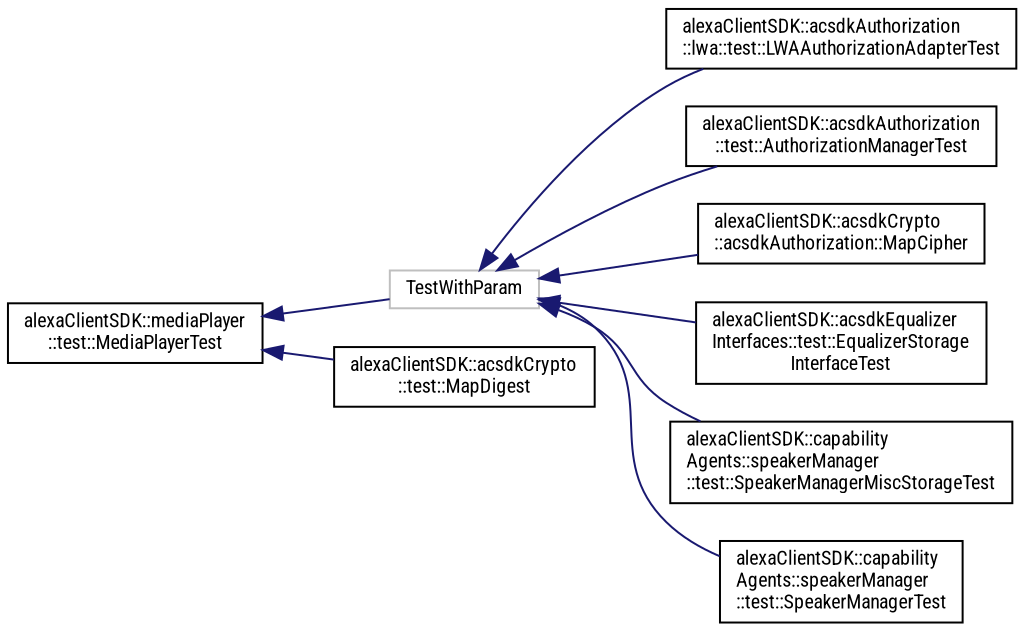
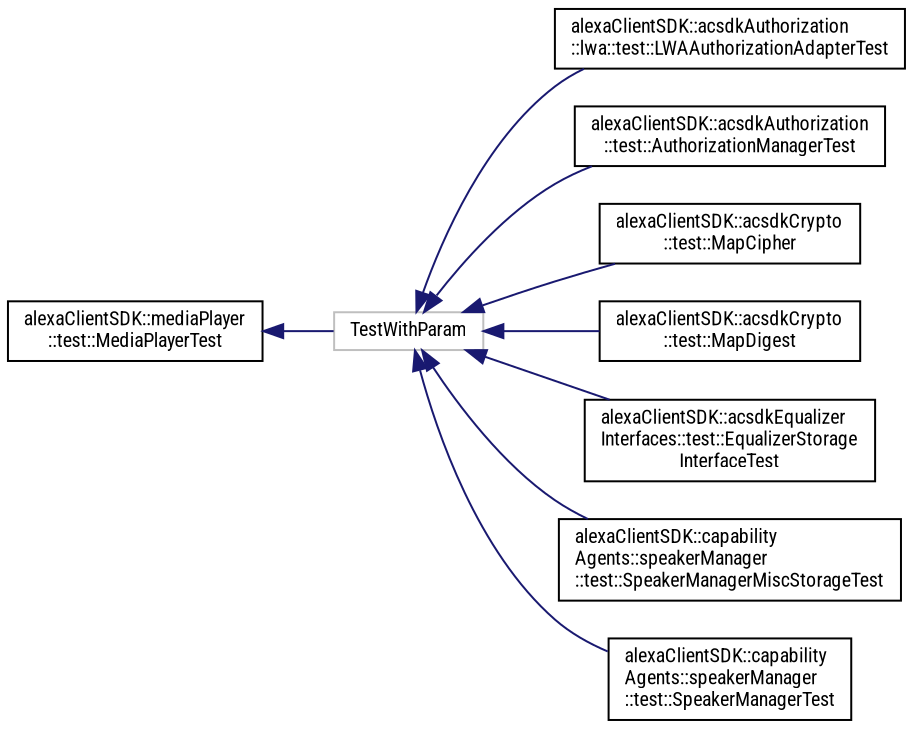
node "alexaClientSDK::acsdkCrypto ::acsdkAuthorization::MapCipher": label "alexaClientSDK::acsdkCrypto ::acsdkAuthorization::MapCipher" -> "alexaClientSDK::acsdkCrypto ::test::MapCipher"
edge "alexaClientSDK::acsdkCrypto ::test::MapDigest" -> "alexaClientSDK::mediaPlayer ::test::MediaPlayerTest": now "alexaClientSDK::acsdkCrypto ::test::MapDigest" -> "TestWithParam"
